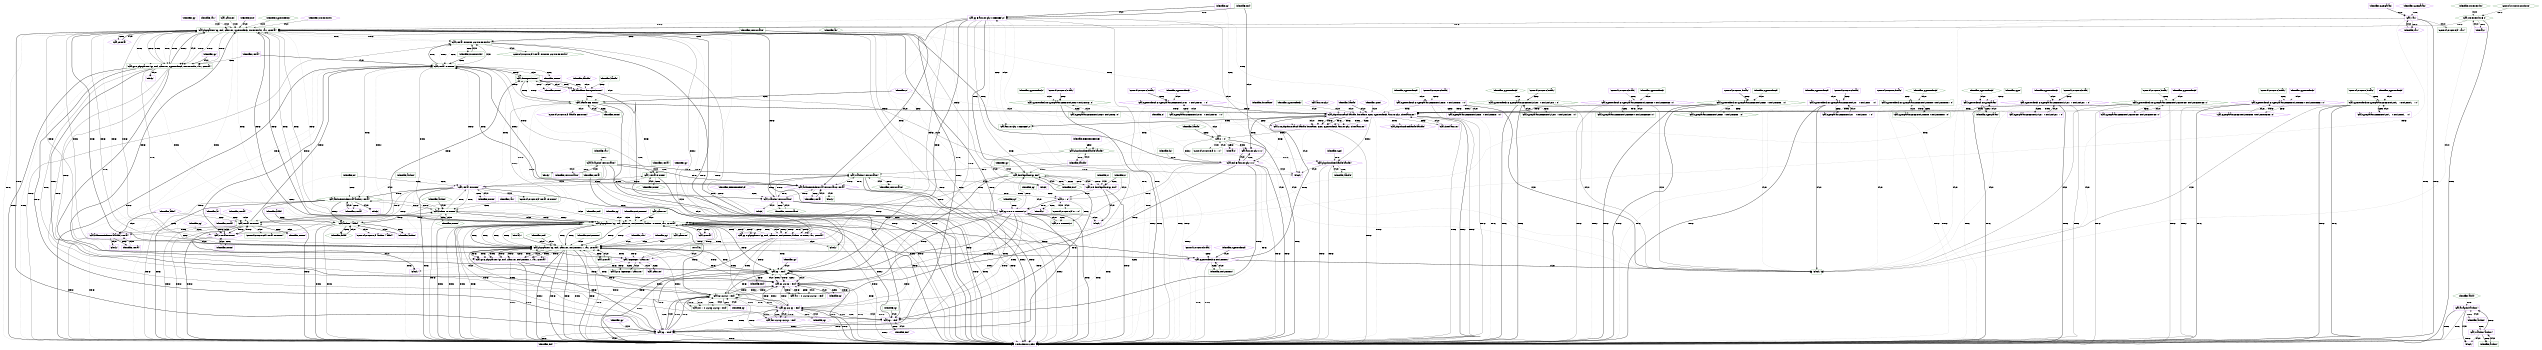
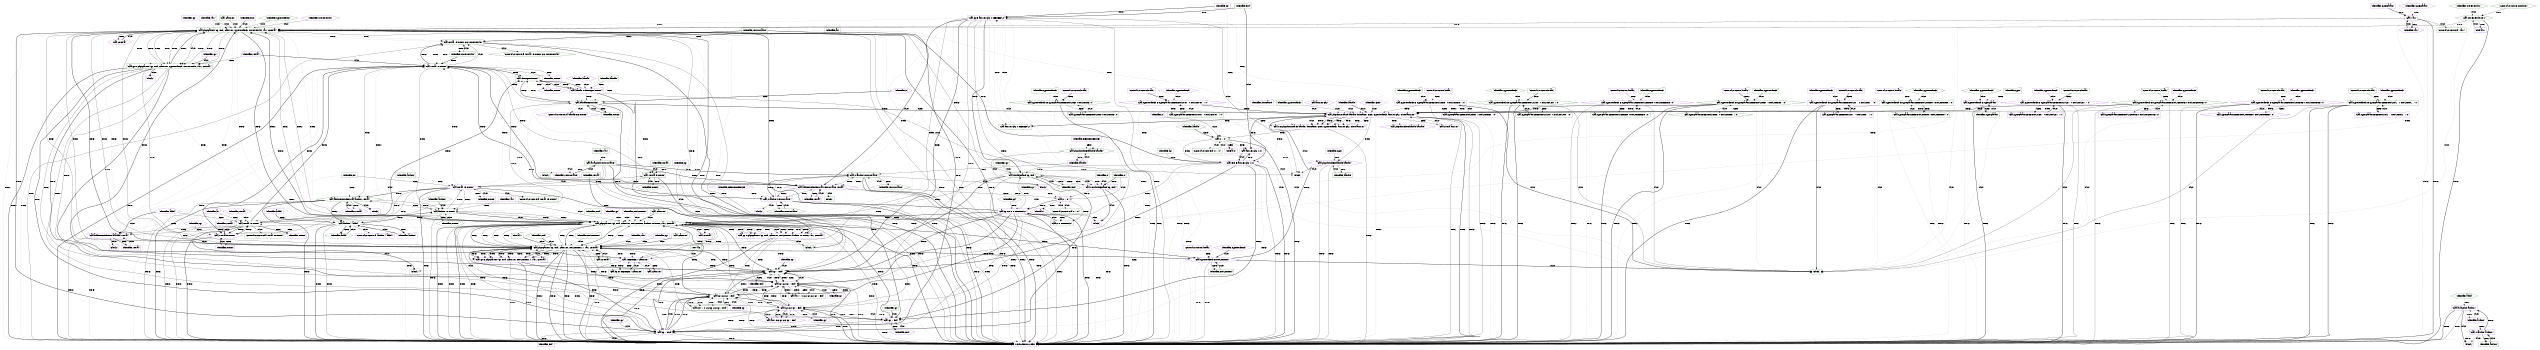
node "(Identifier,an)": shape hexagon -> box
